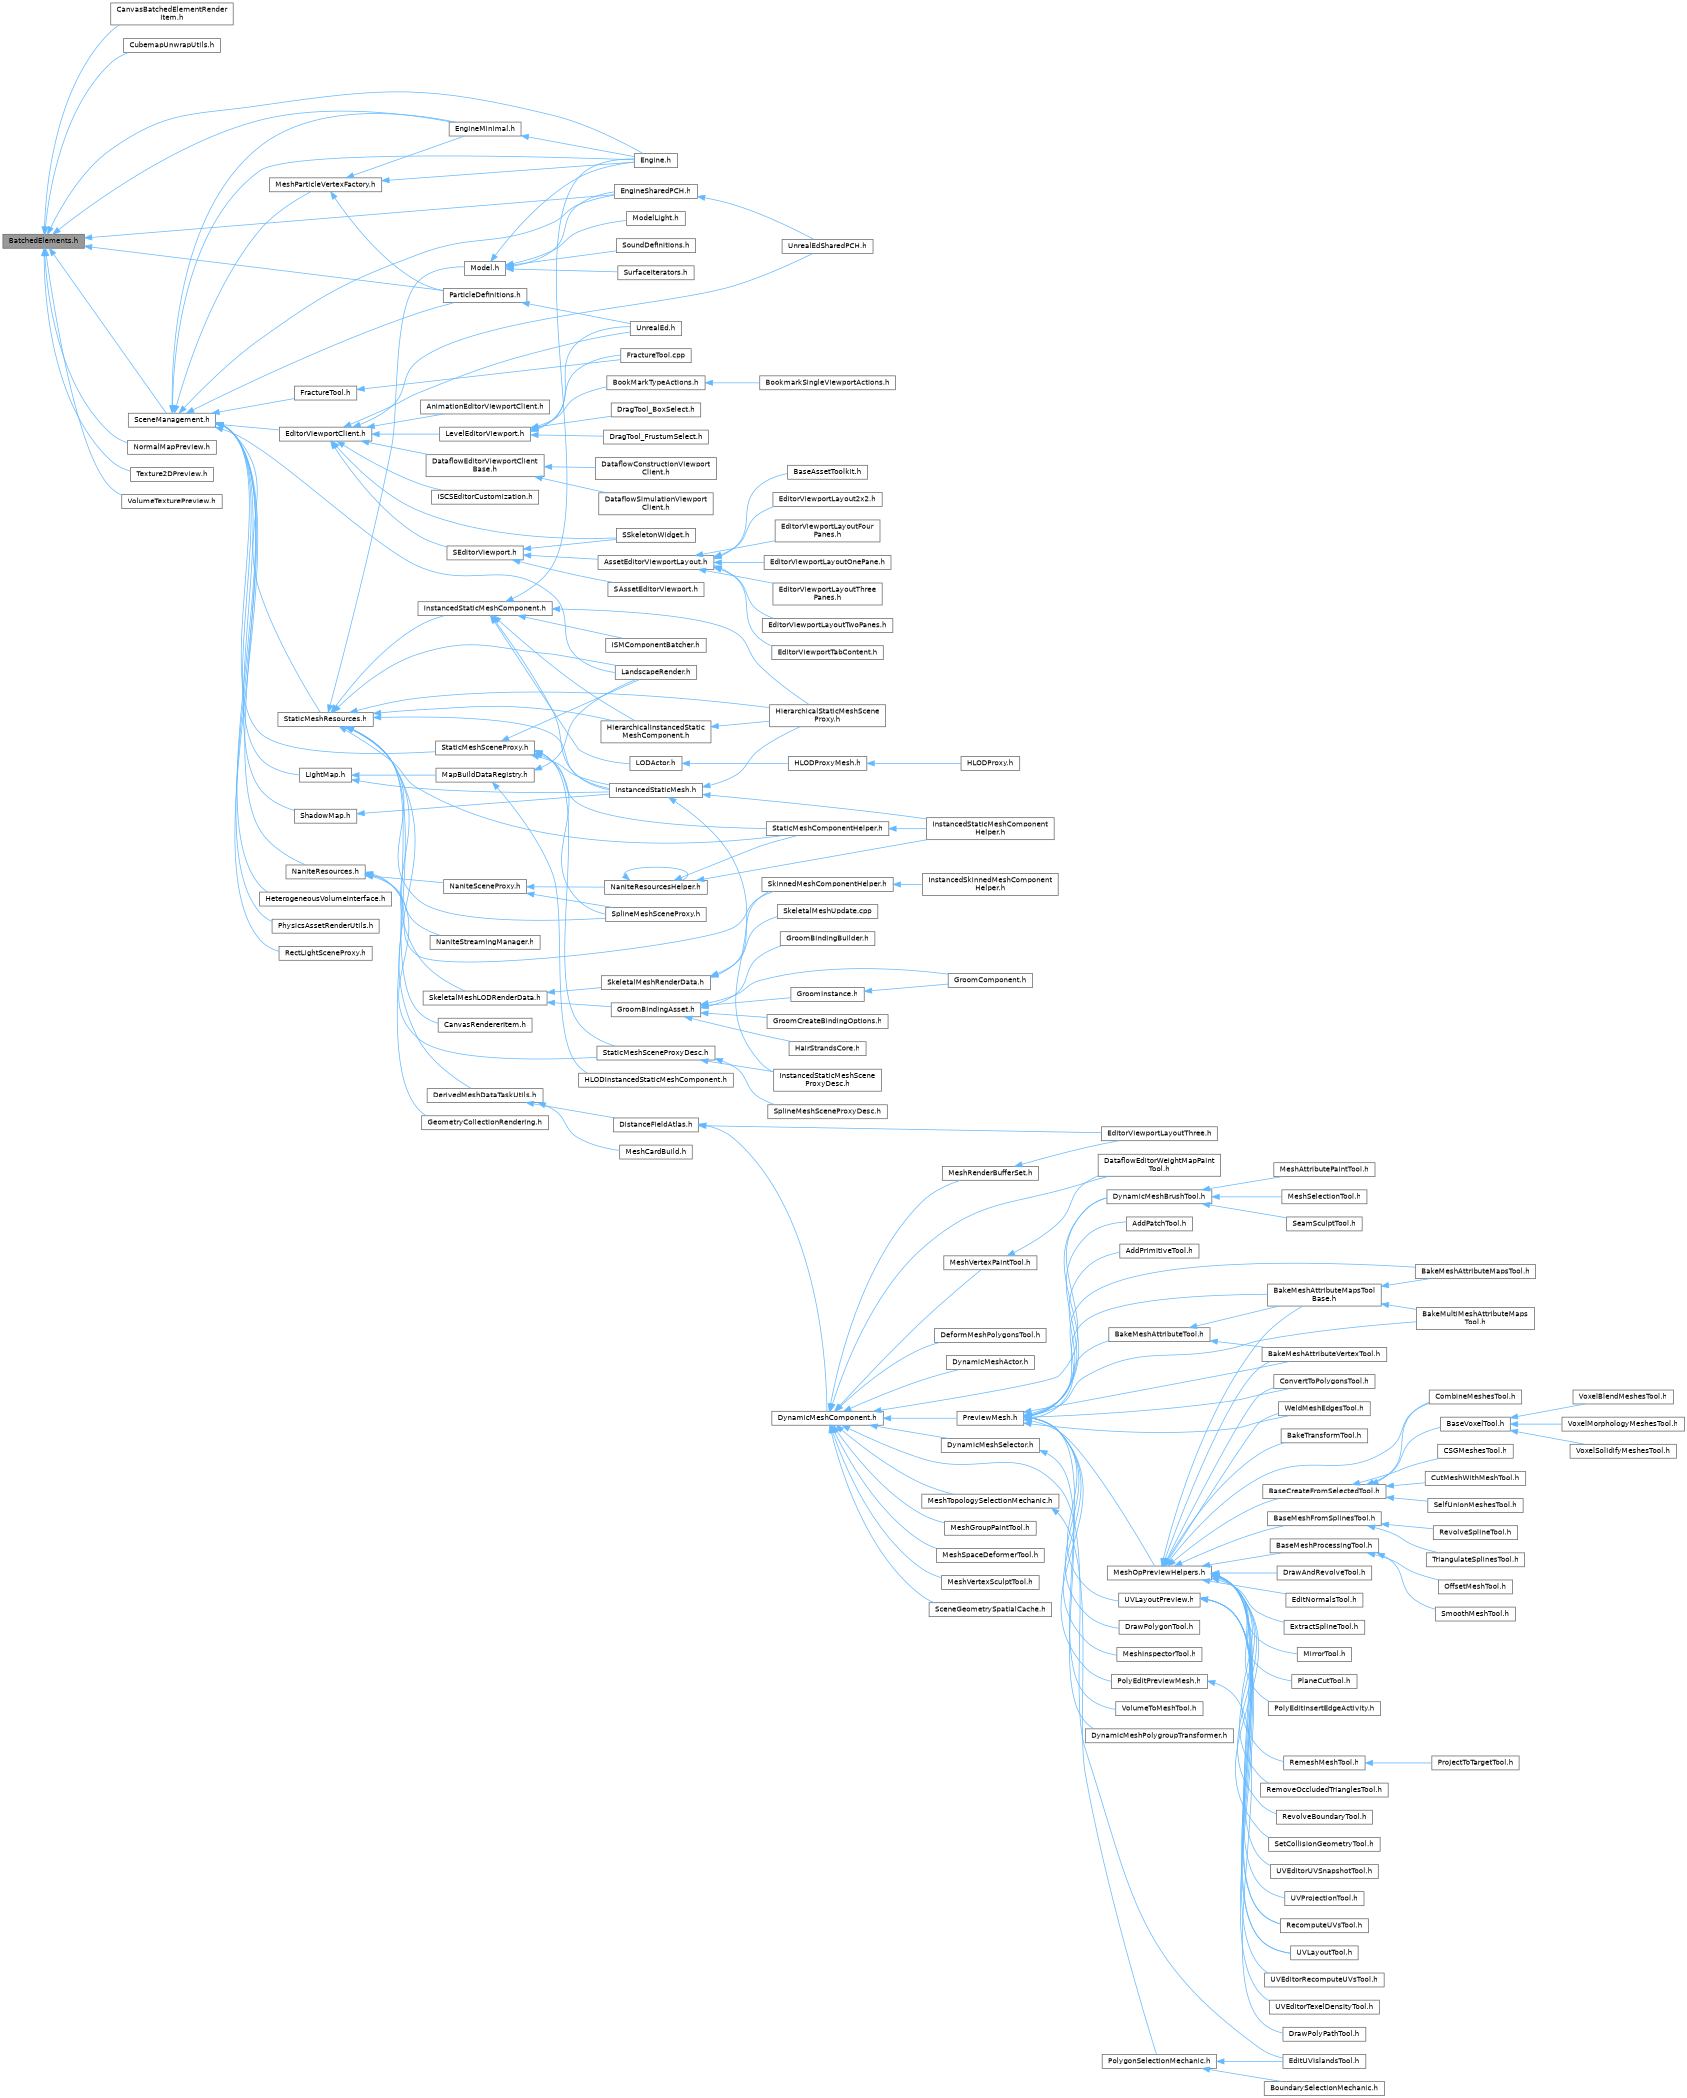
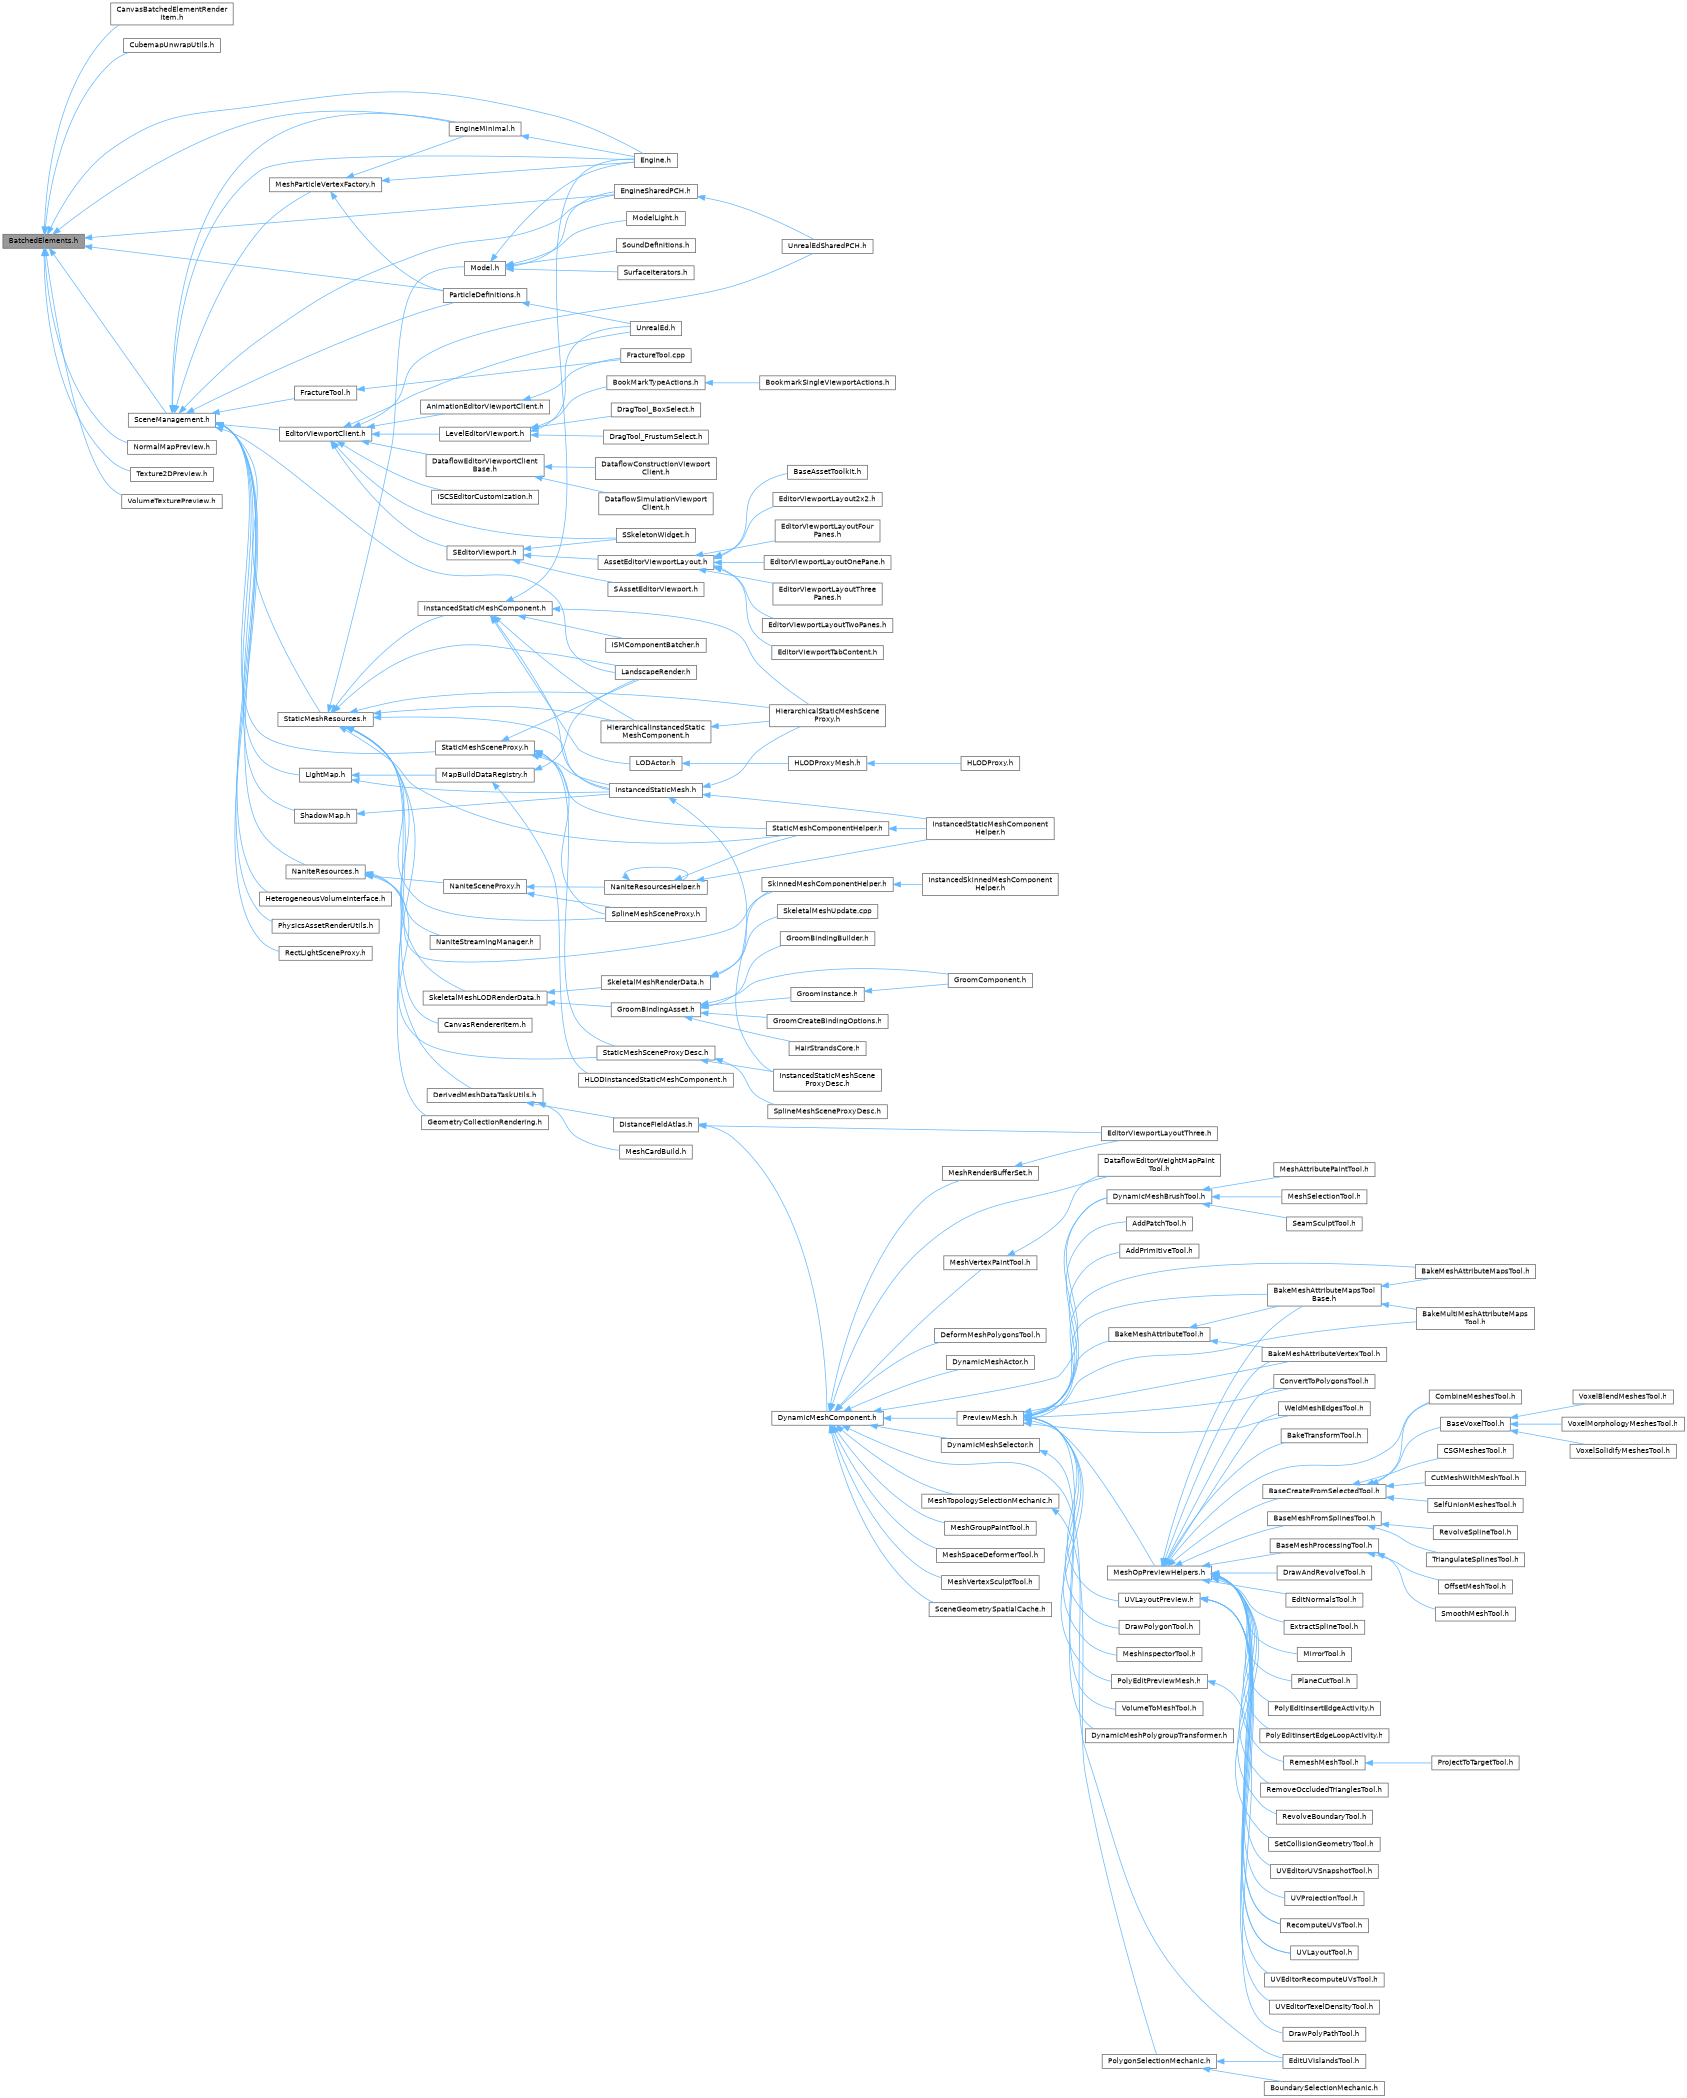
edge "FractureTool.cpp" -> "LevelEditorViewport.h": now "FractureTool.cpp" -> "AnimationEditorViewportClient.h"
node "PolyEditInsertEdgeLoopActivity.h": added
